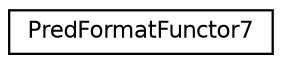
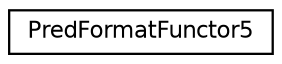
node "PredFormatFunctor7": label "PredFormatFunctor7" -> "PredFormatFunctor5"
